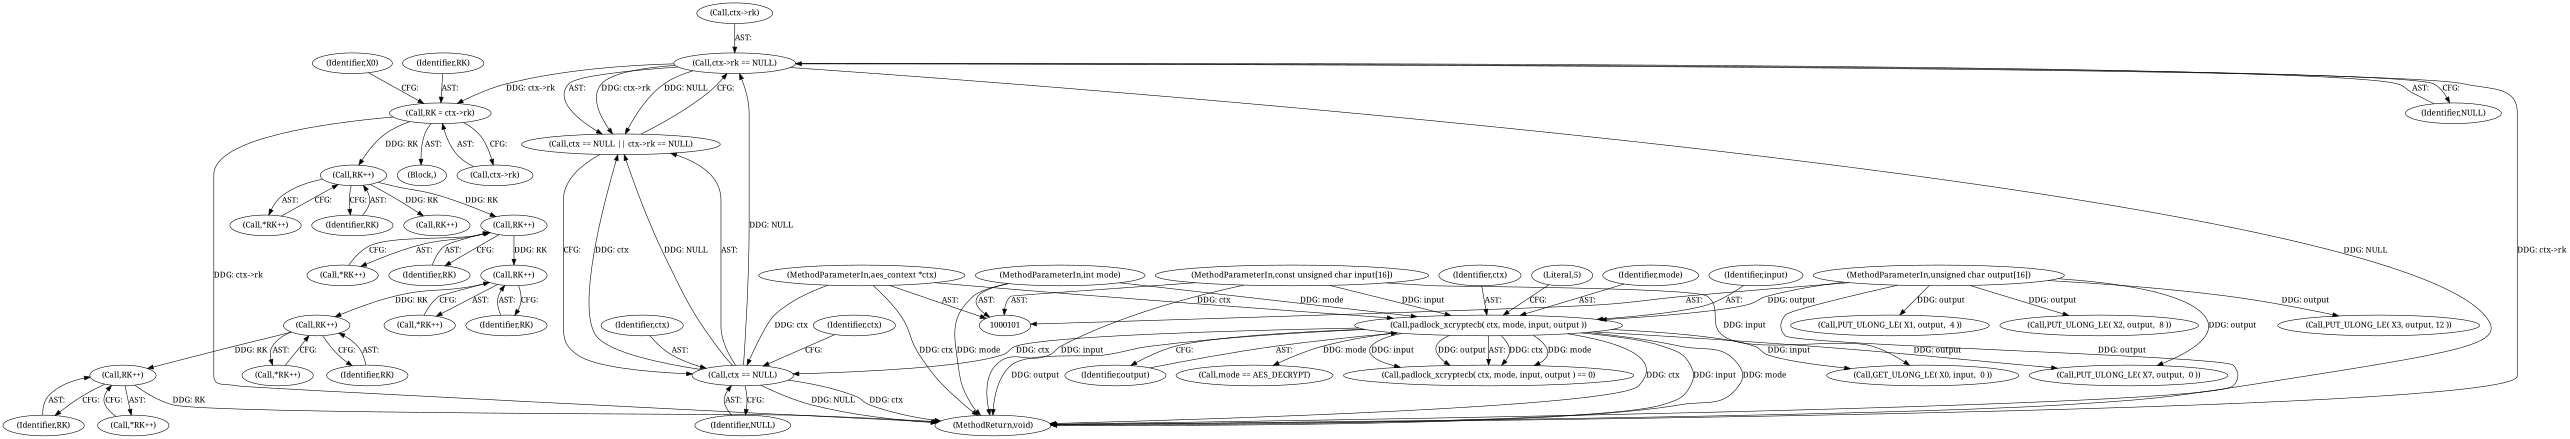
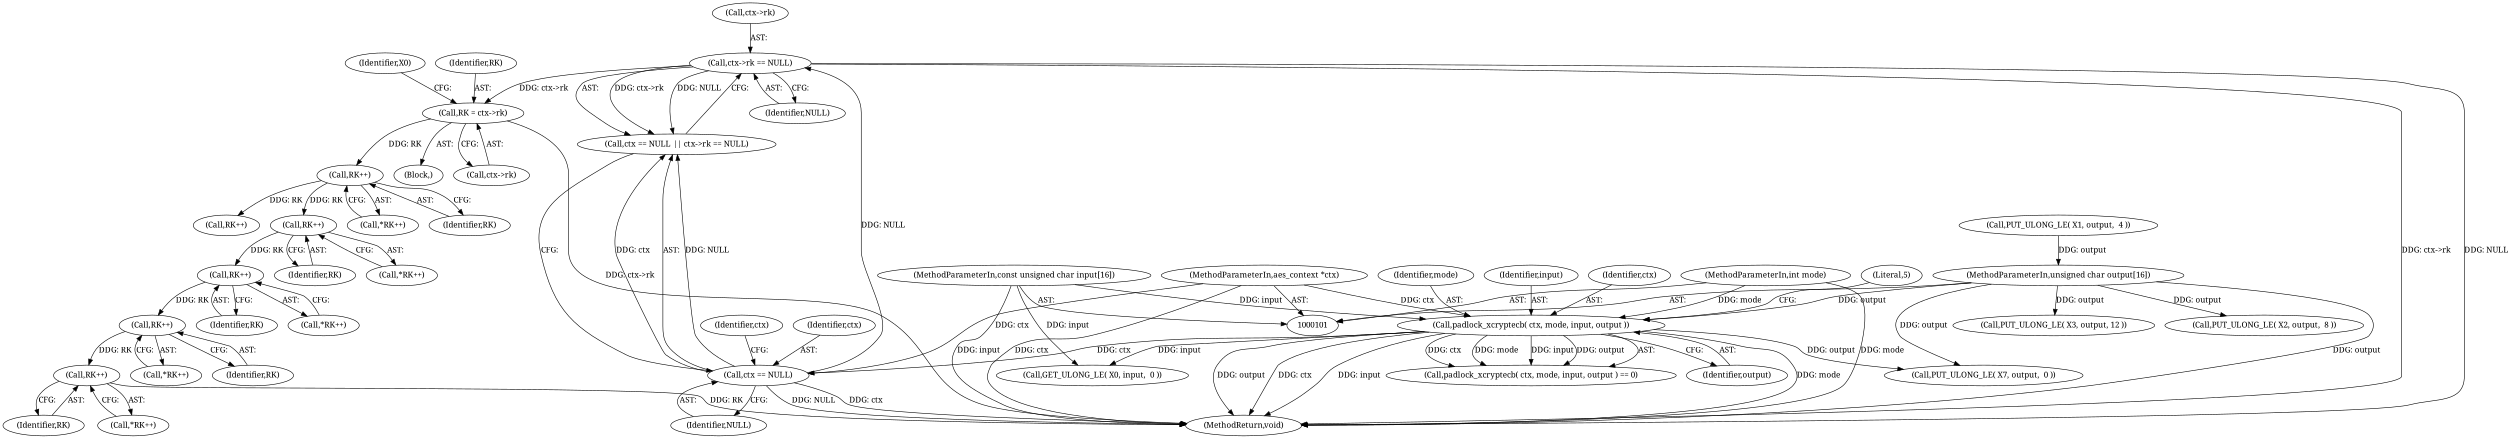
edge "(MethodParameterIn,unsigned char output[16])" -> "(Call,PUT_ULONG_LE( X1, output,  4 ))": reversed
node "(Call,mode == AES_DECRYPT)": removed
